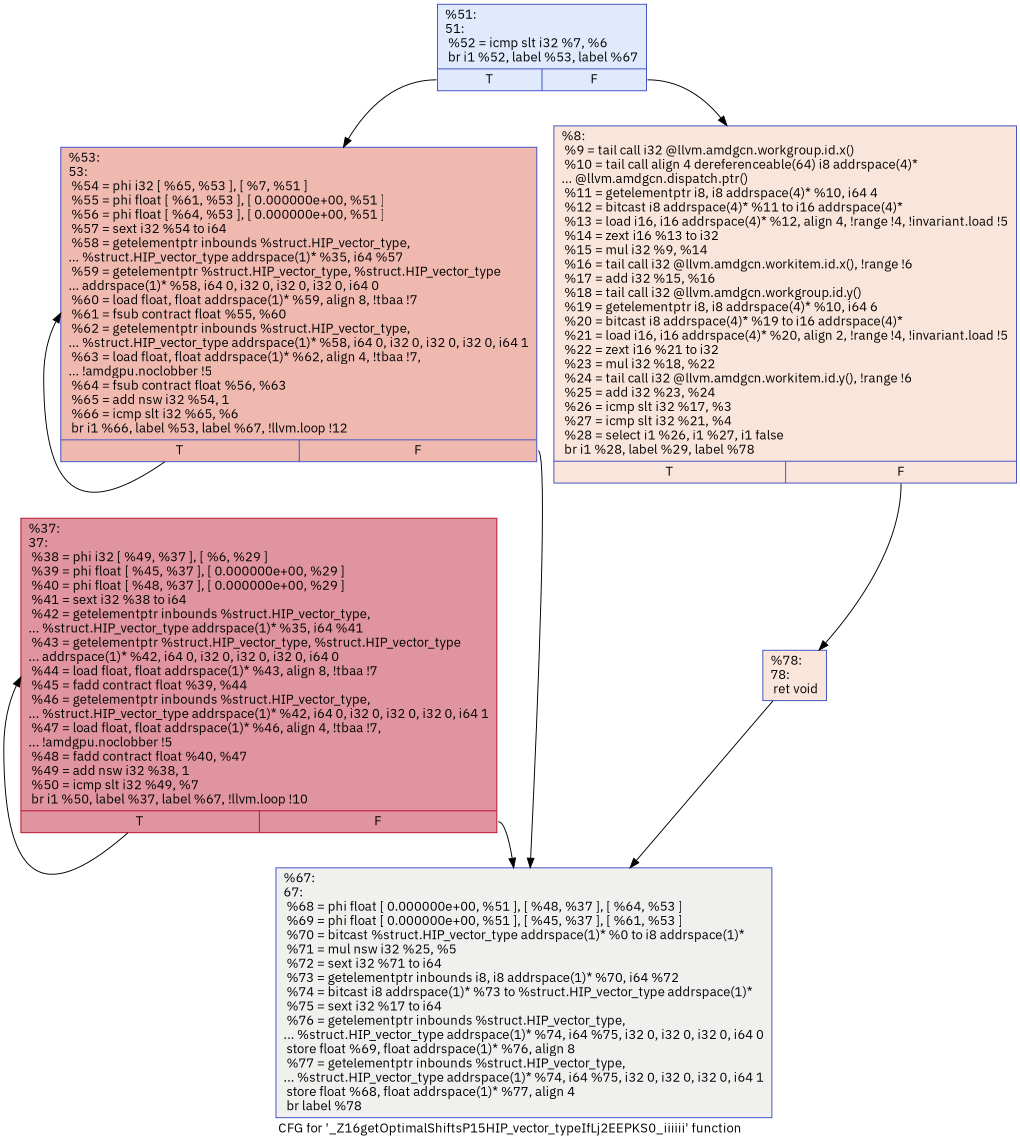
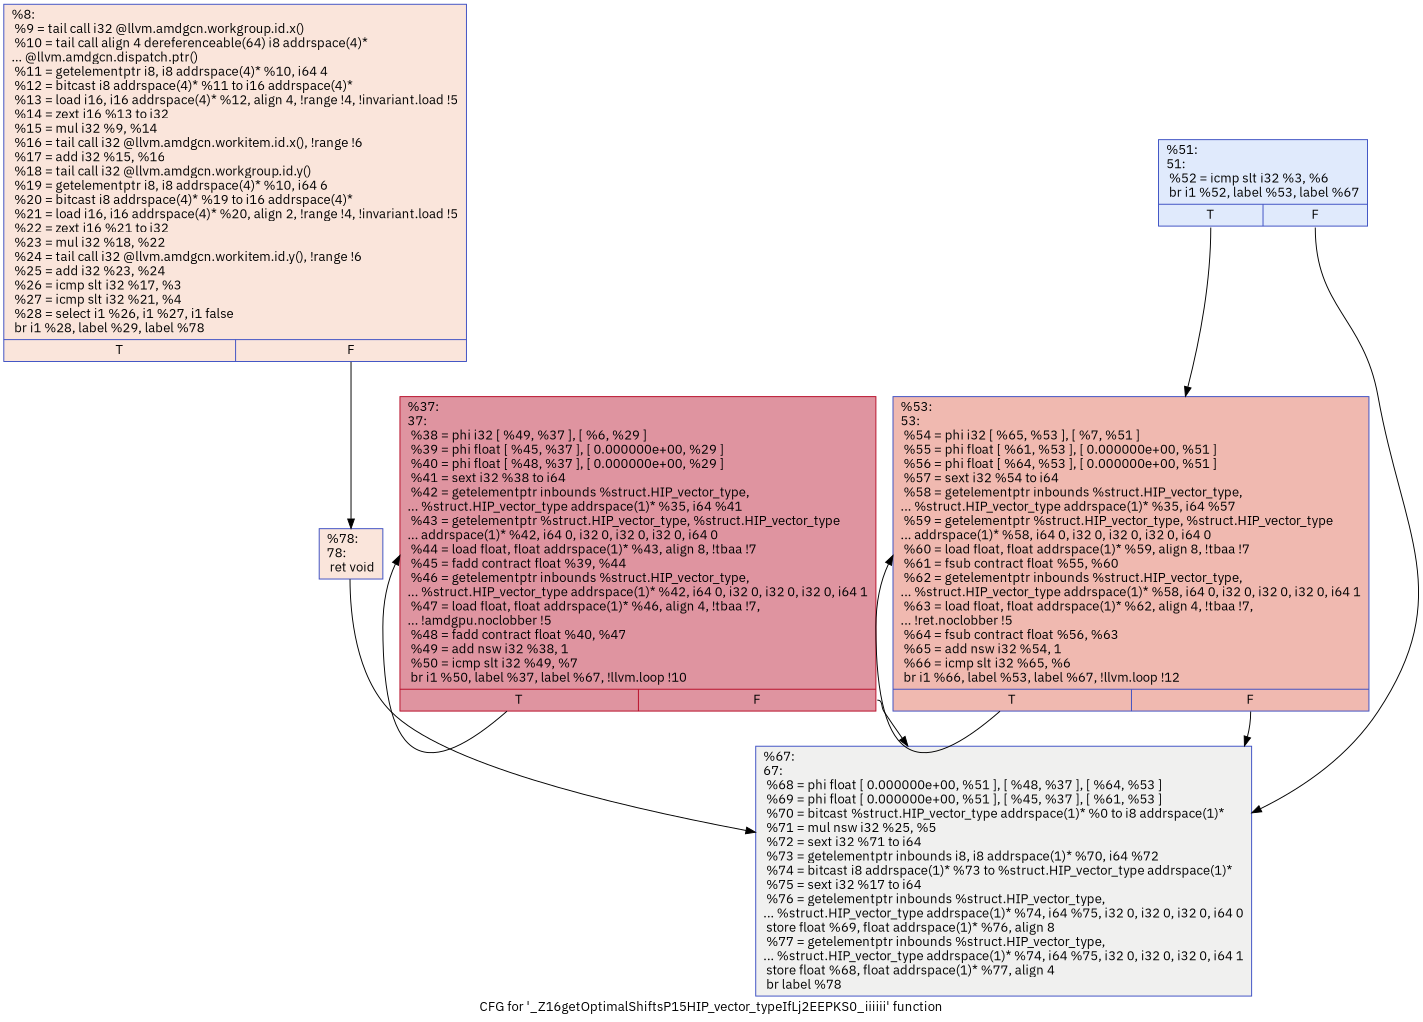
node "%51:": text "%52 = icmp slt i32 %7, %6" -> "%52 = icmp slt i32 %3, %6"
edge "%51:" -> "%8:": now "%51:" -> "%67:"
node "%53:": text "... !amdgpu.noclobber !5" -> "... !ret.noclobber !5"
